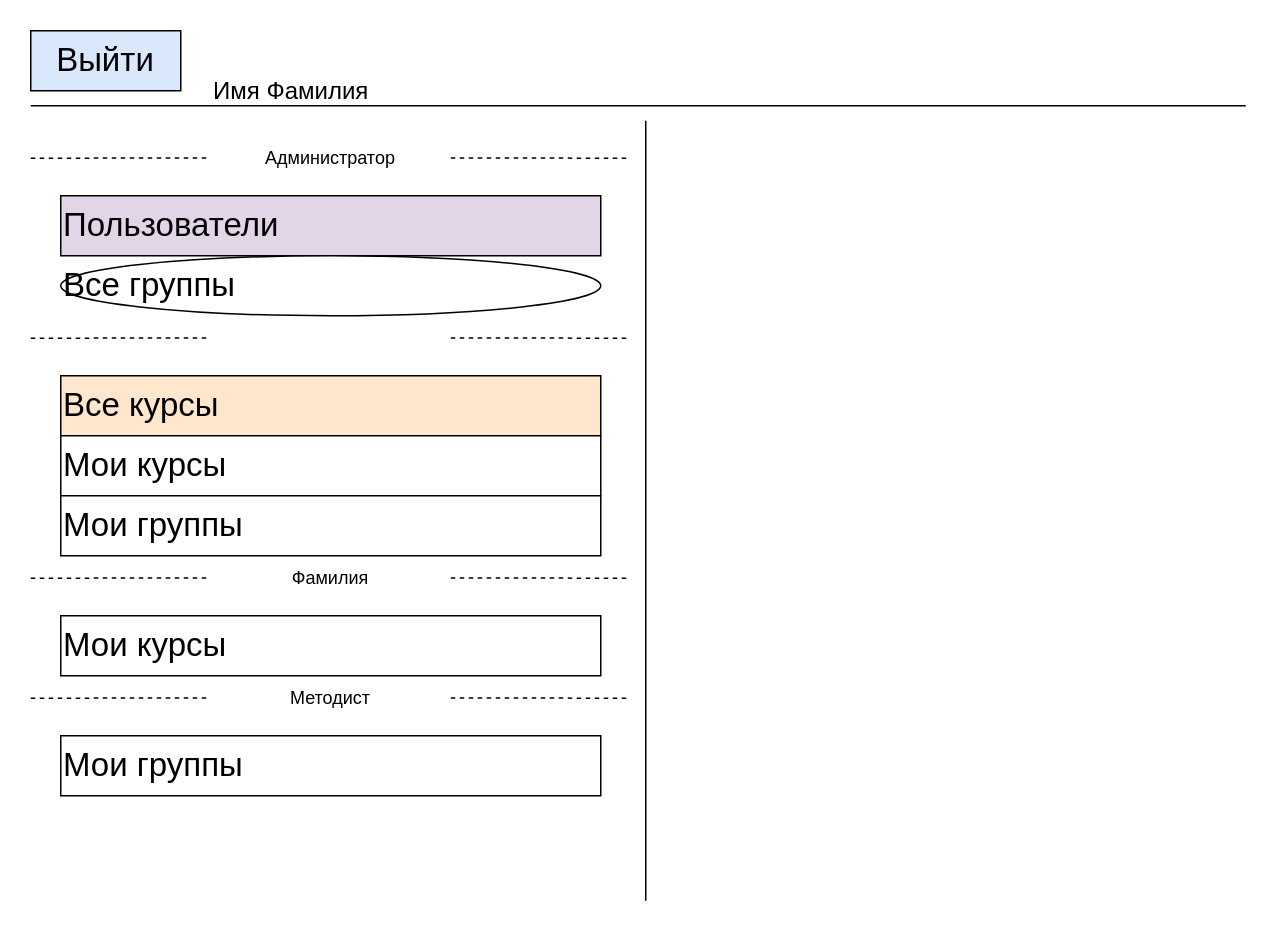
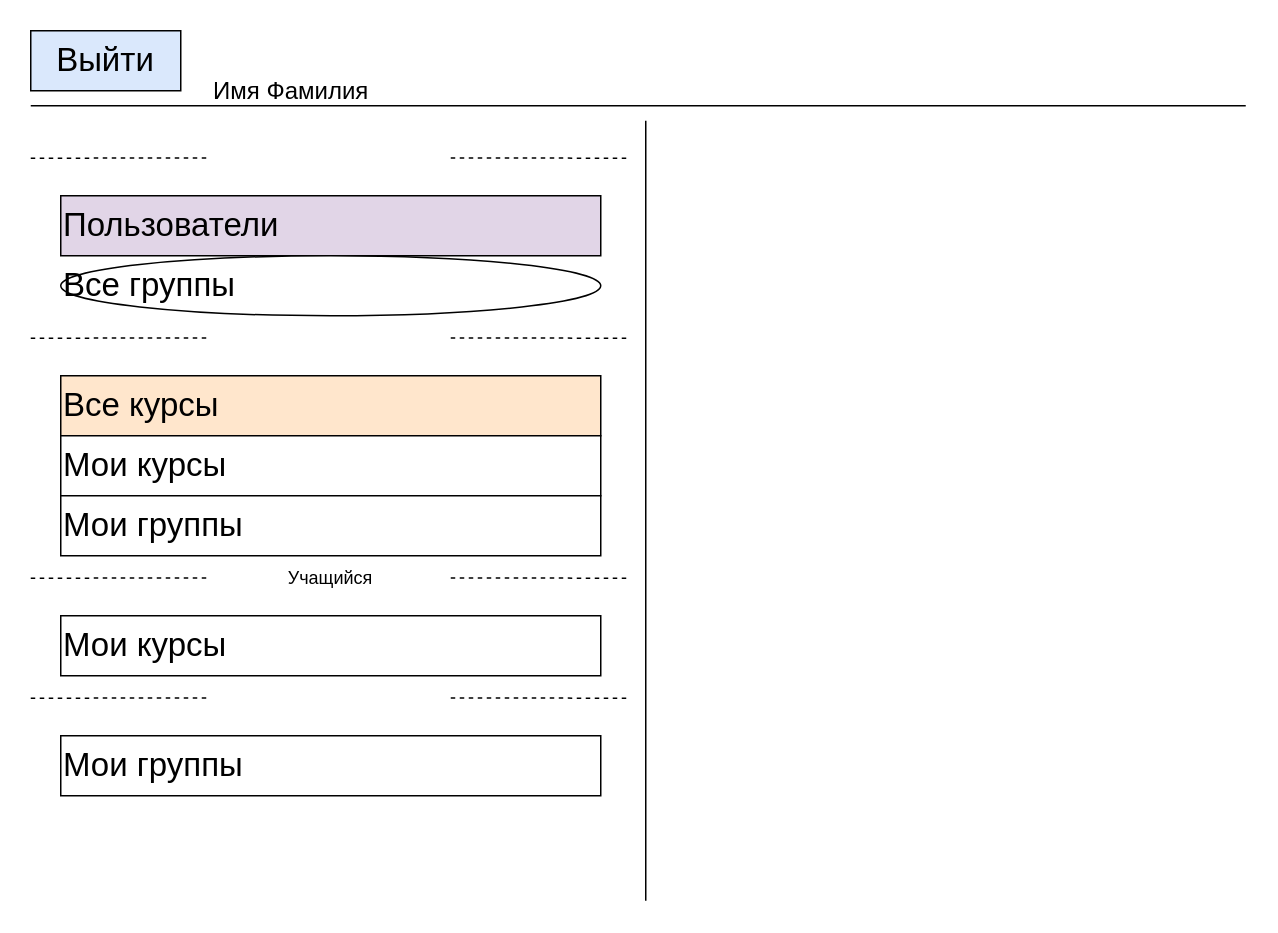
node "Администратор": removed
node "Фамилия": label "Фамилия" -> "Учащийся"
node "Методист": removed
